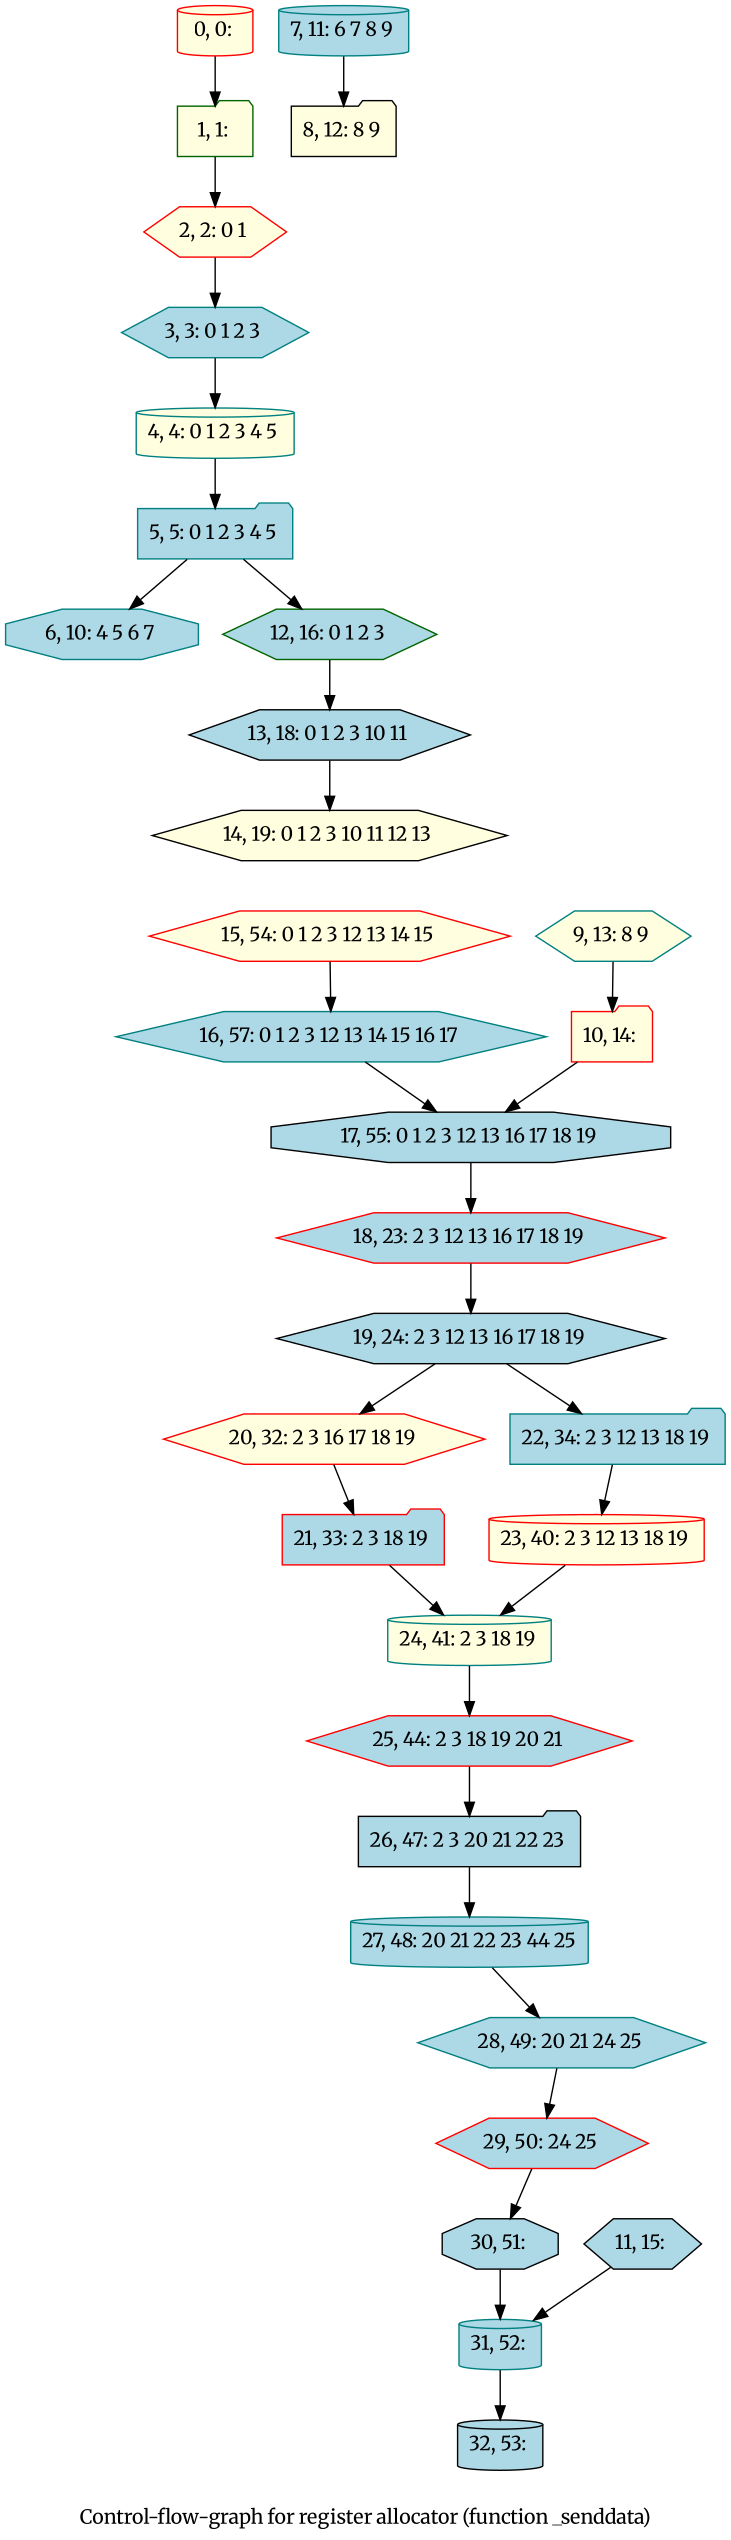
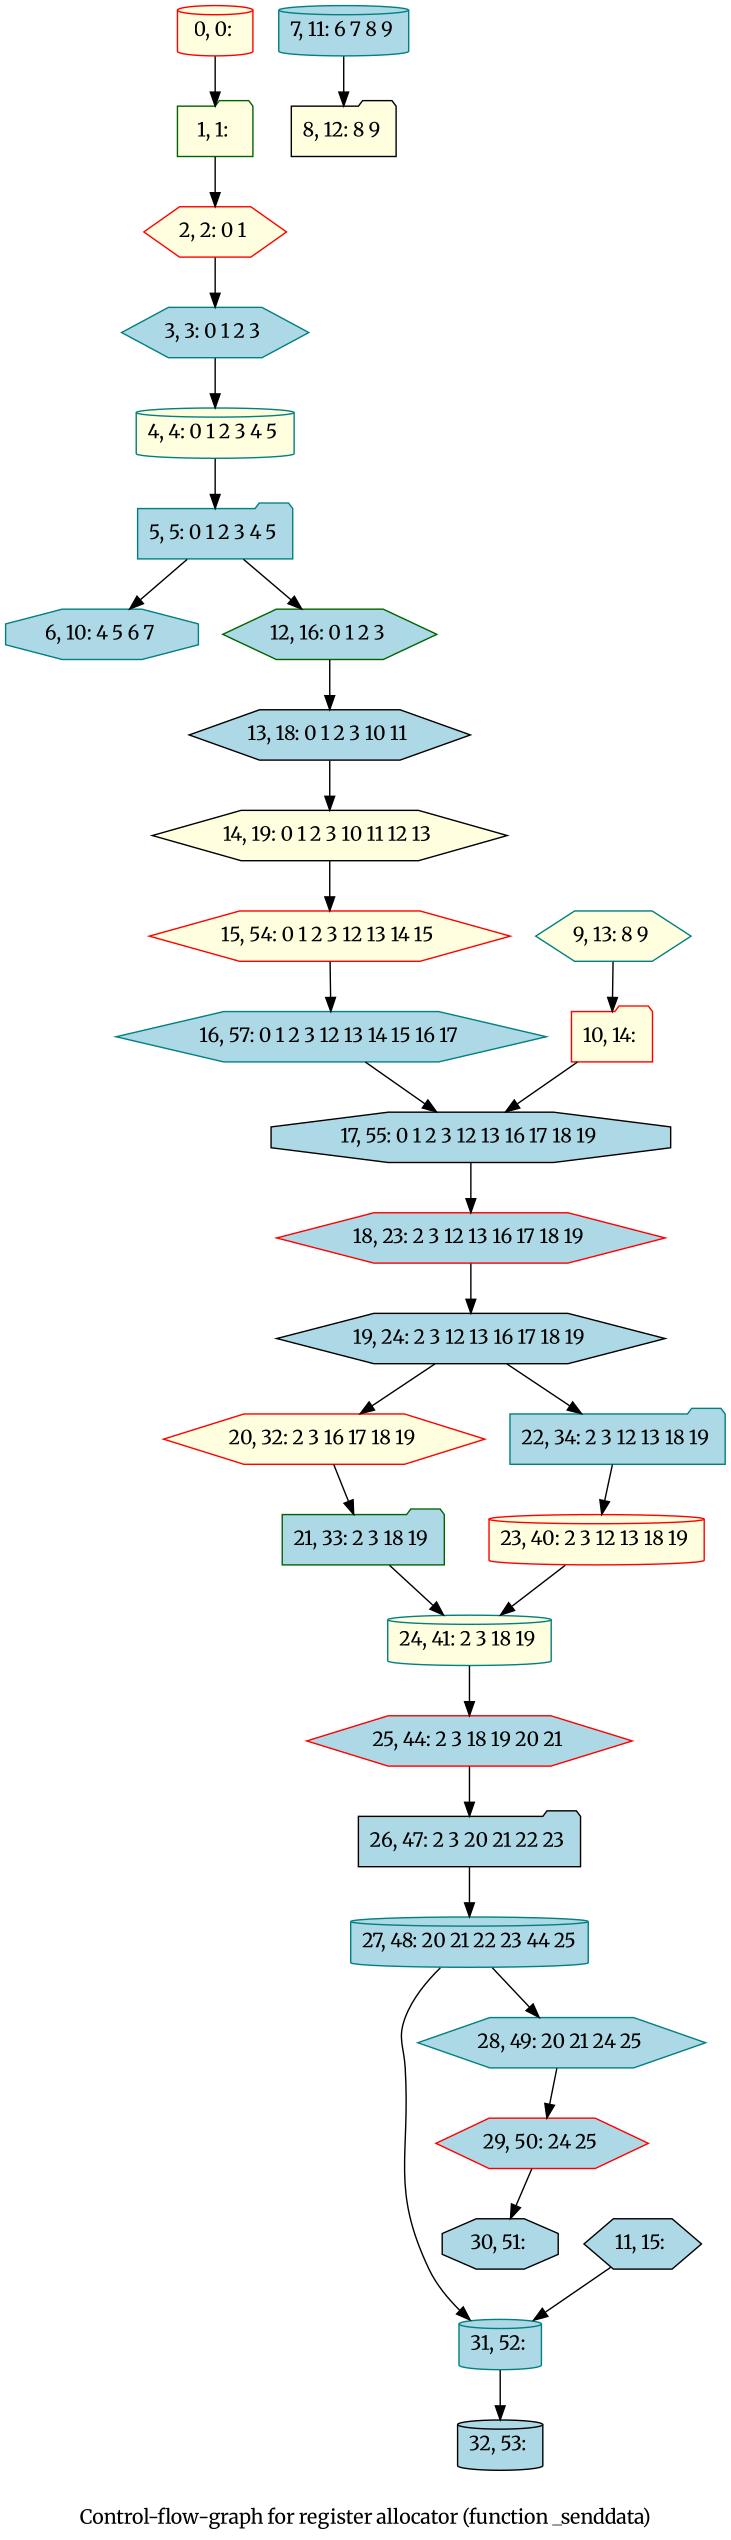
edge "14, 19: 0 1 2 3 10 11 12 13" -> "15, 54: 0 1 2 3 12 13 14 15": added
node "21, 33: 2 3 18 19": color red -> darkgreen
edge "30, 51:" -> "31, 52:": now "27, 48: 20 21 22 23 44 25" -> "31, 52:"
